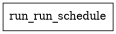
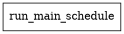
node "run_run_schedule": label "run_run_schedule" -> "run_main_schedule"
